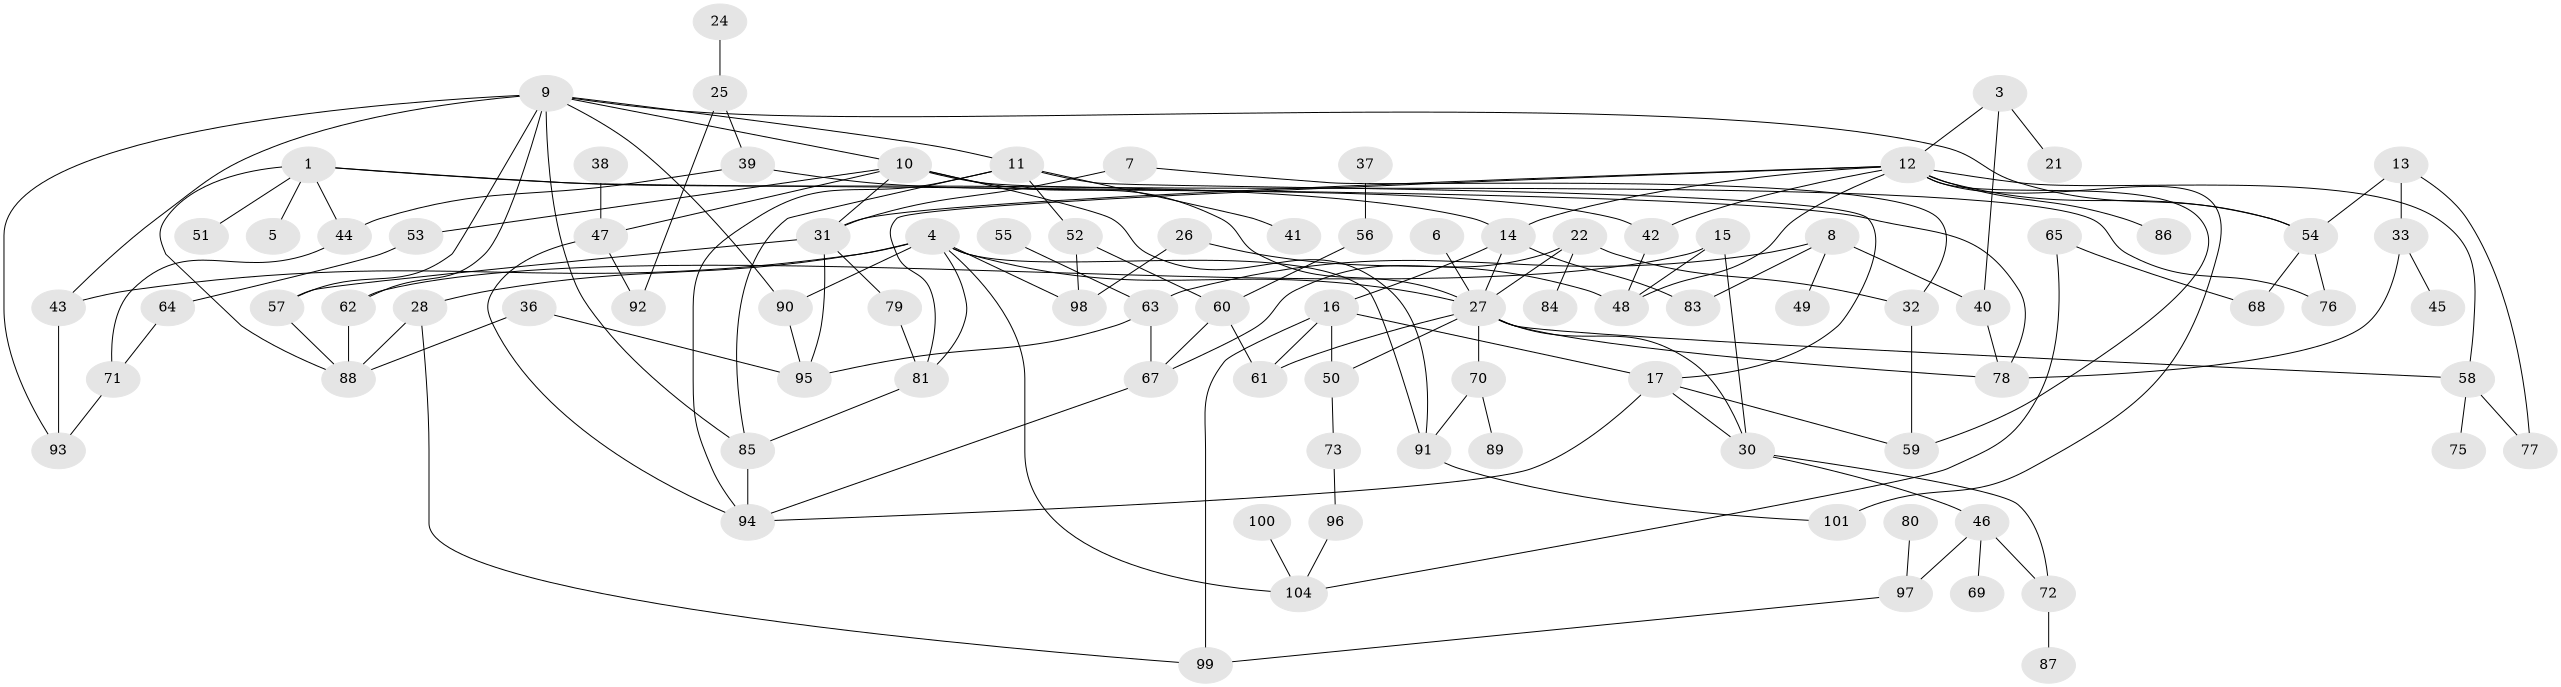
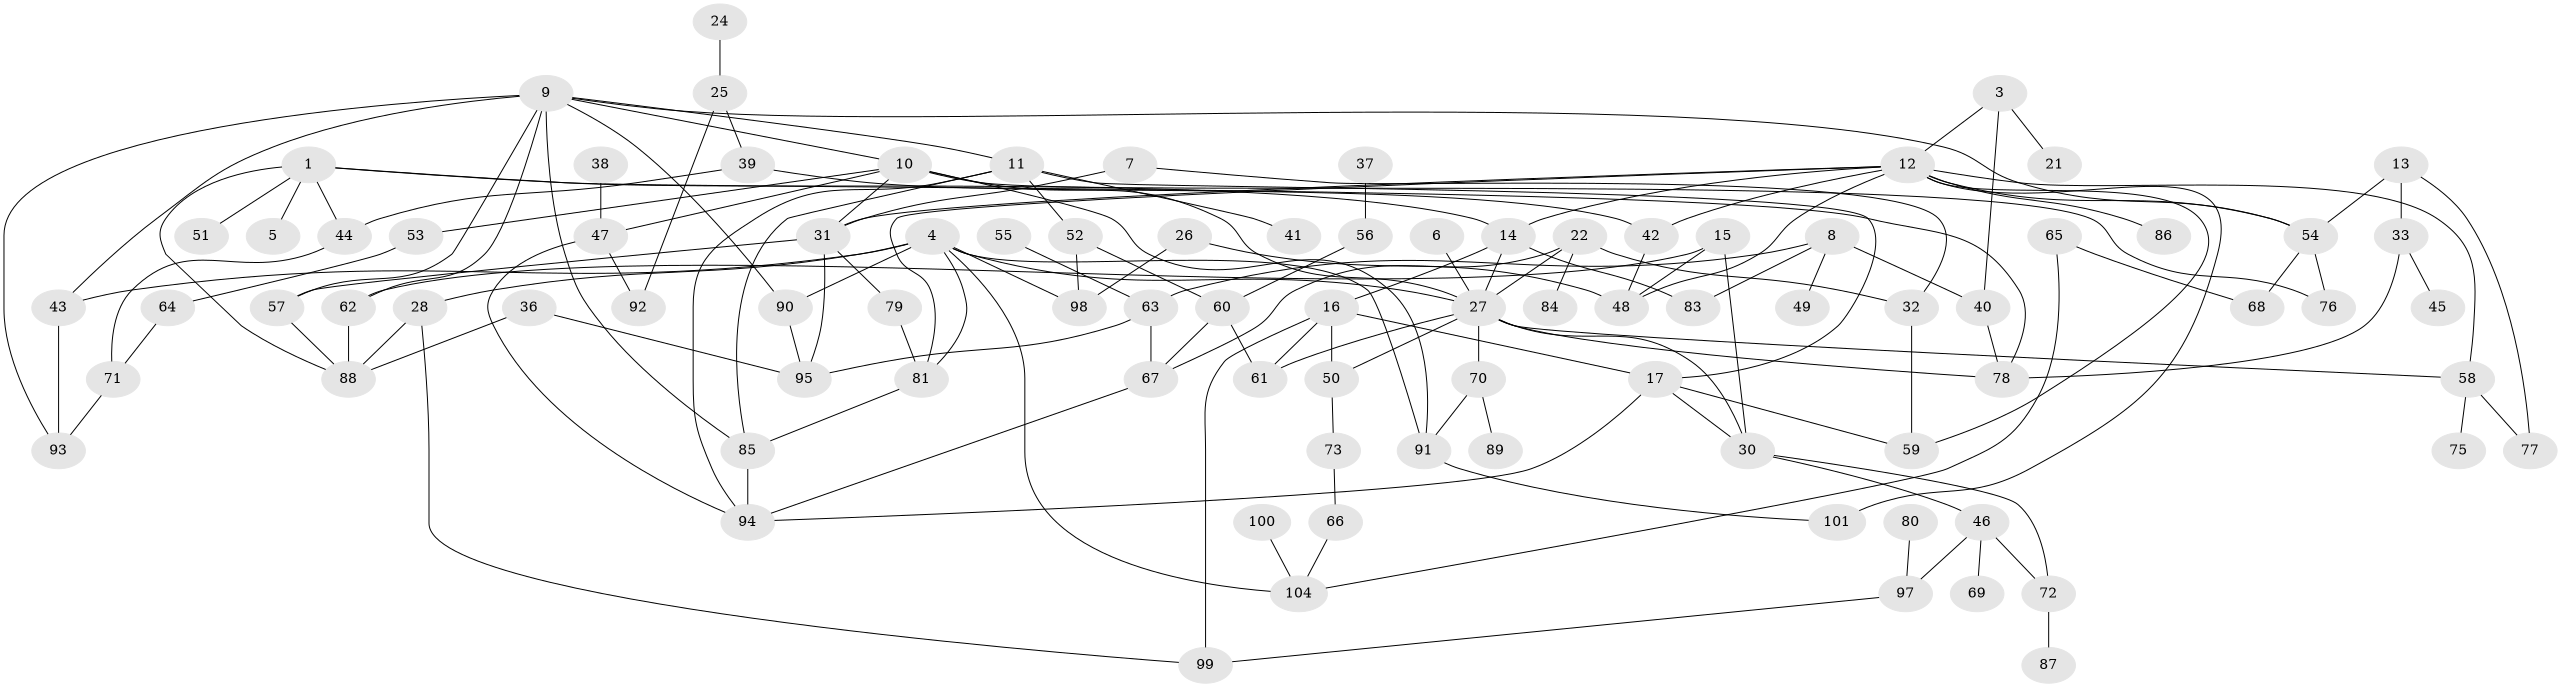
node "96": label "96" -> "66"
